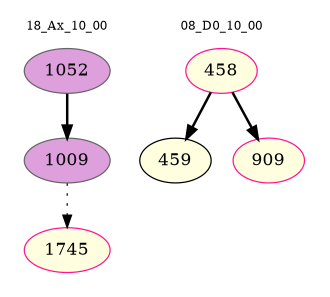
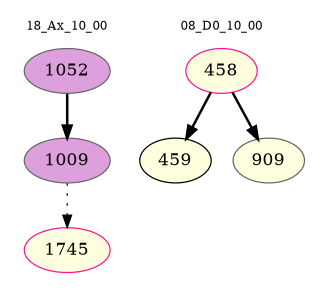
node "909": color deeppink -> gray40
